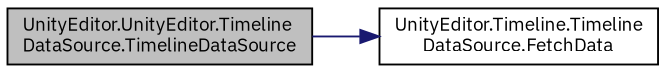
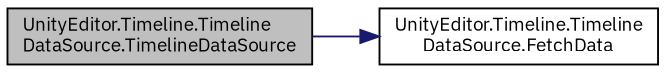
node "UnityEditor.UnityEditor.Timeline DataSource.TimelineDataSource": label "UnityEditor.UnityEditor.Timeline DataSource.TimelineDataSource" -> "UnityEditor.Timeline.Timeline DataSource.TimelineDataSource"
